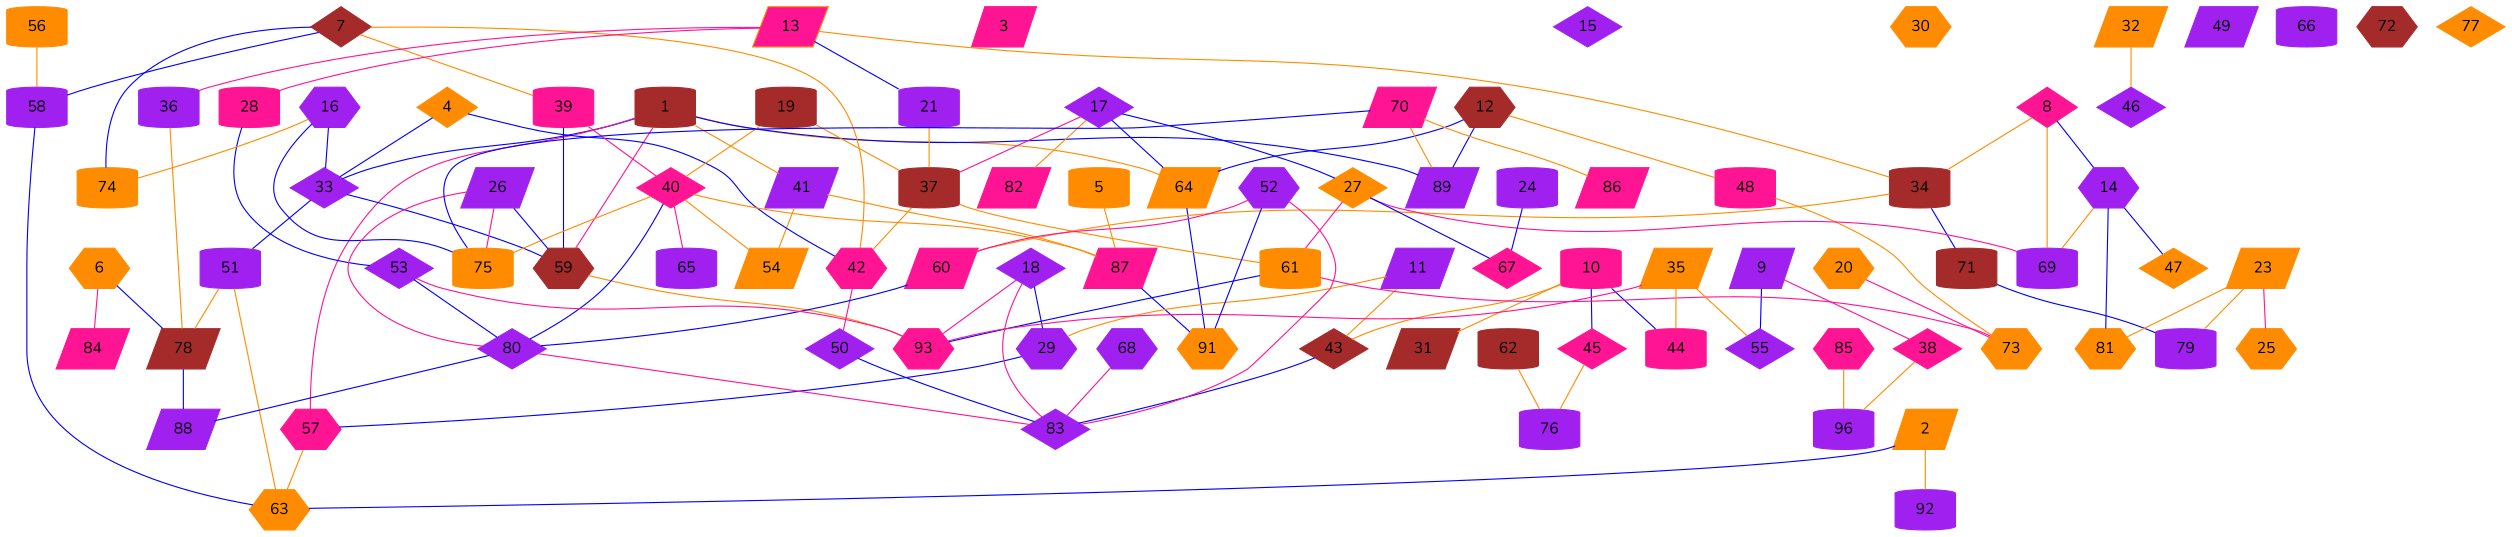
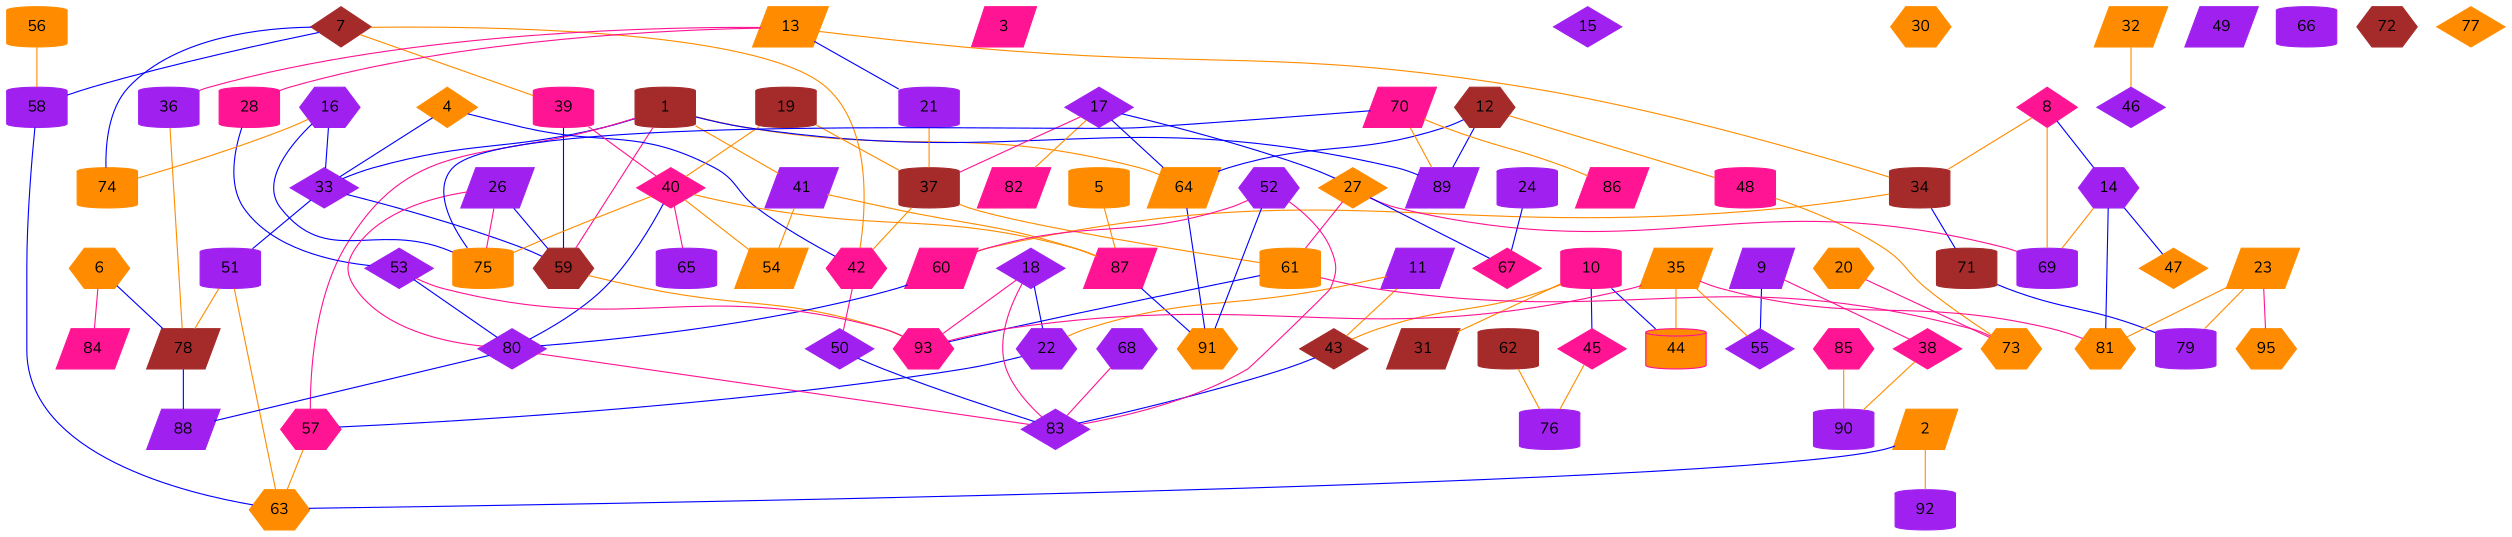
node "13": fillcolor deeppink -> darkorange
edge "35" -- "81": added
node "29": label "29" -> "22"
node "44": fillcolor deeppink -> darkorange
node "25": label "25" -> "95"
node "96": label "96" -> "90"
